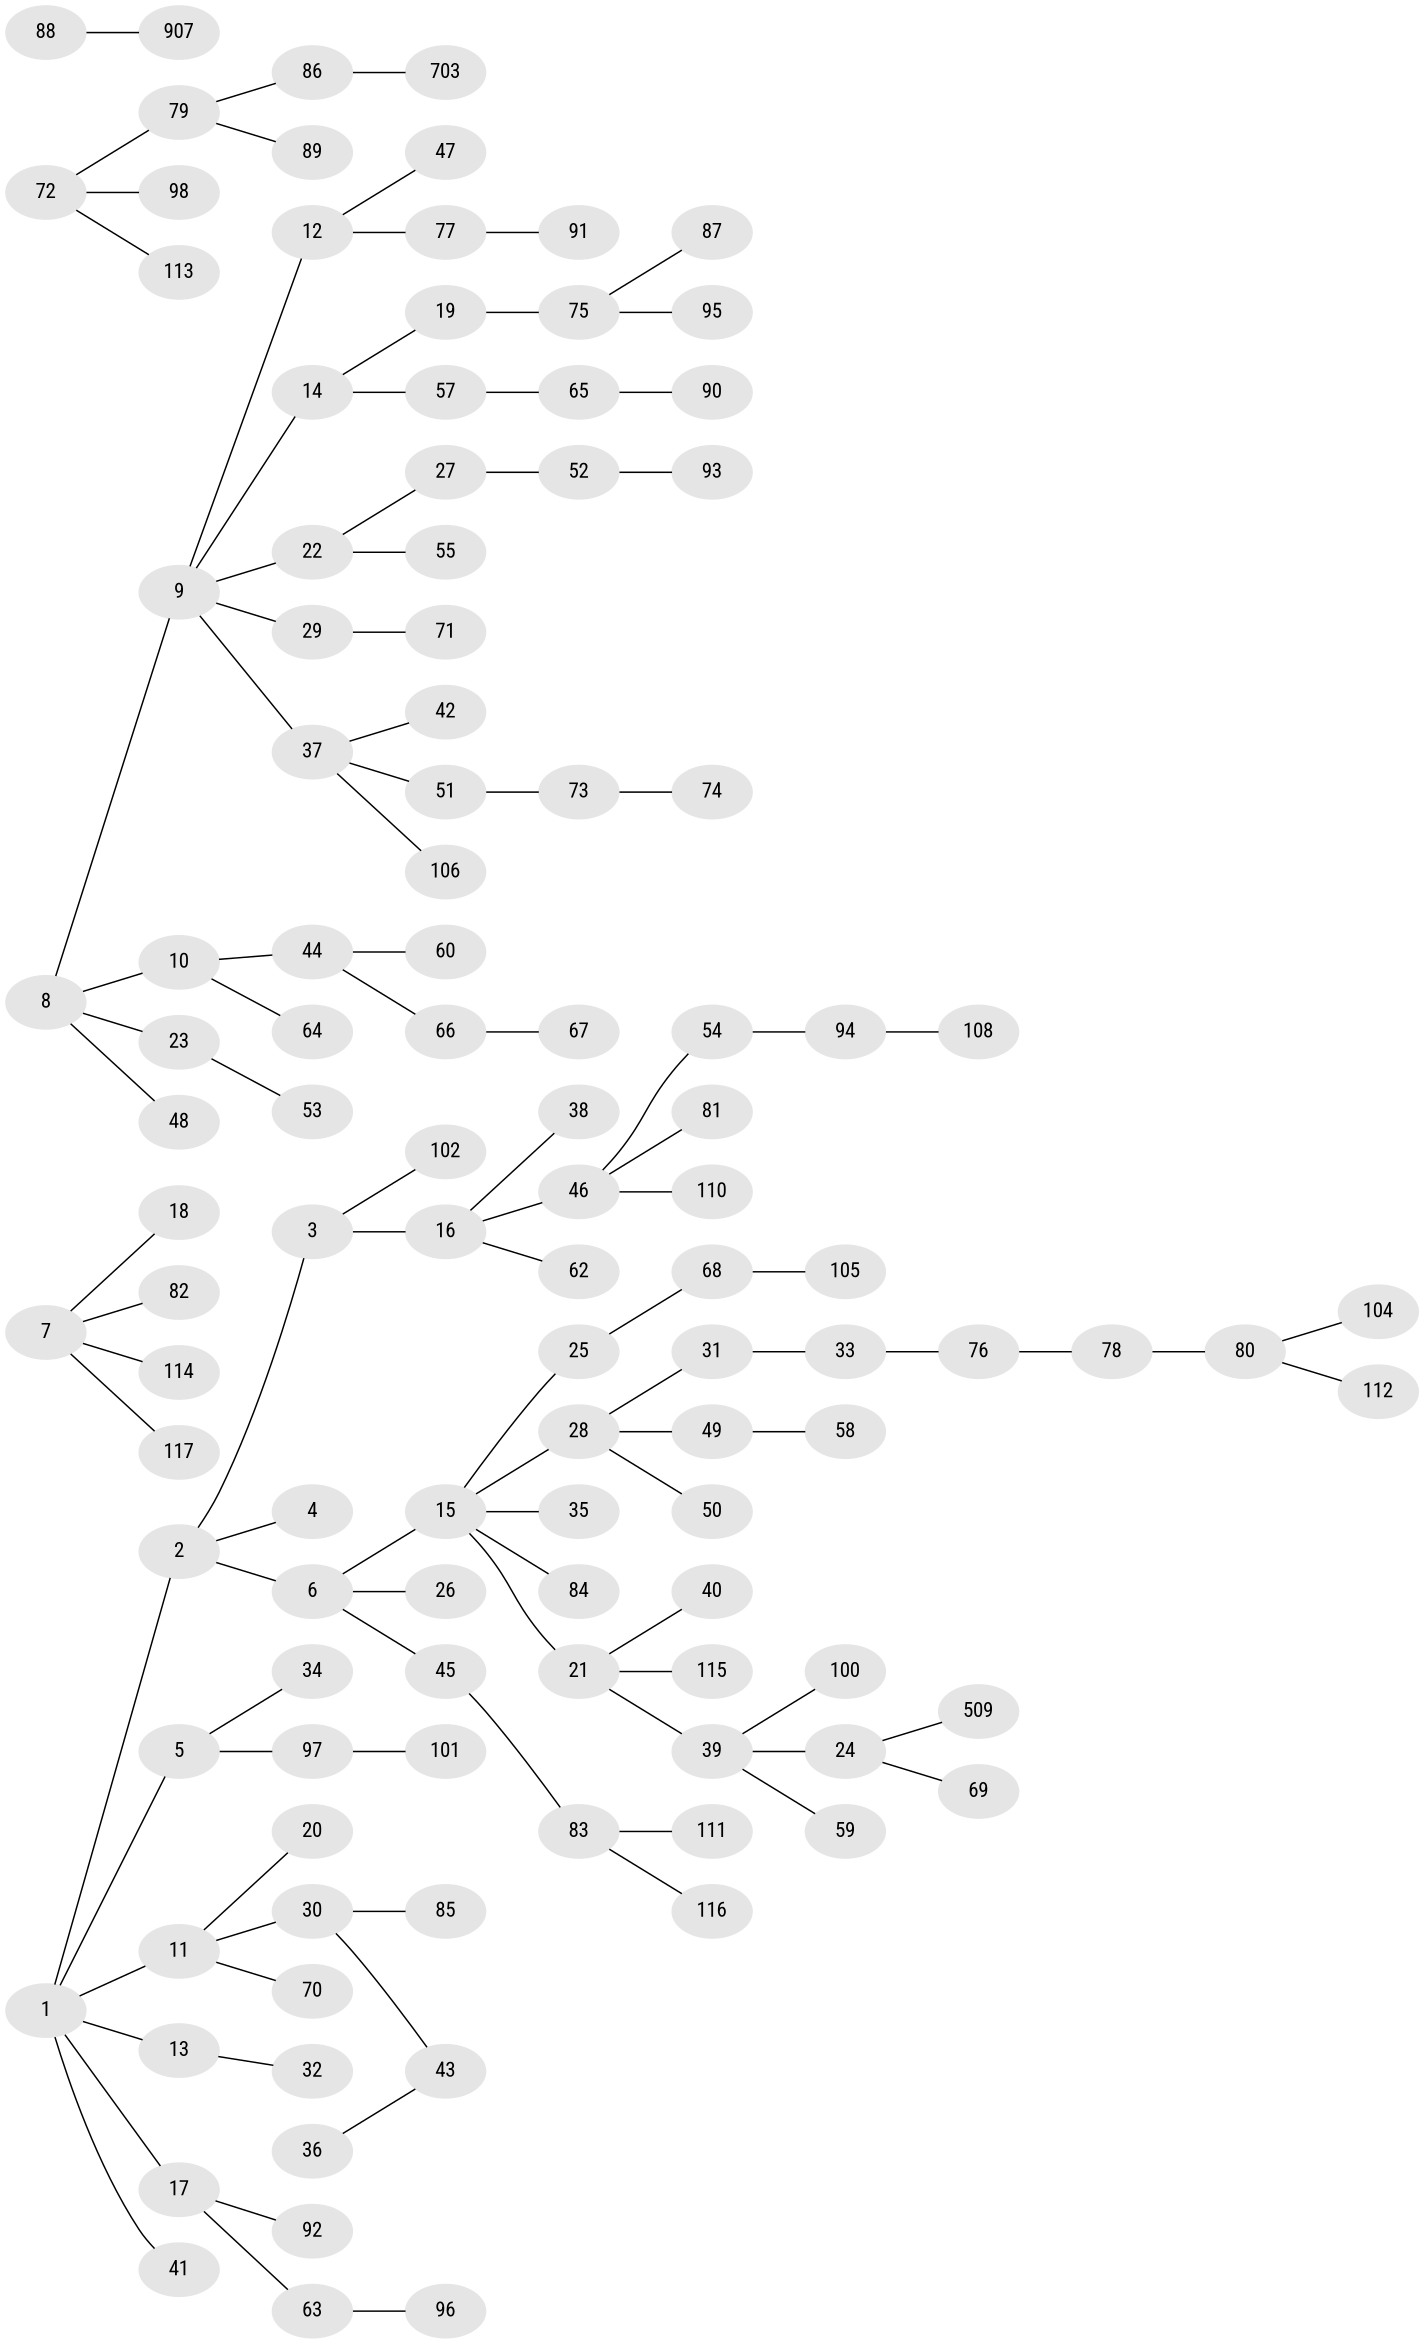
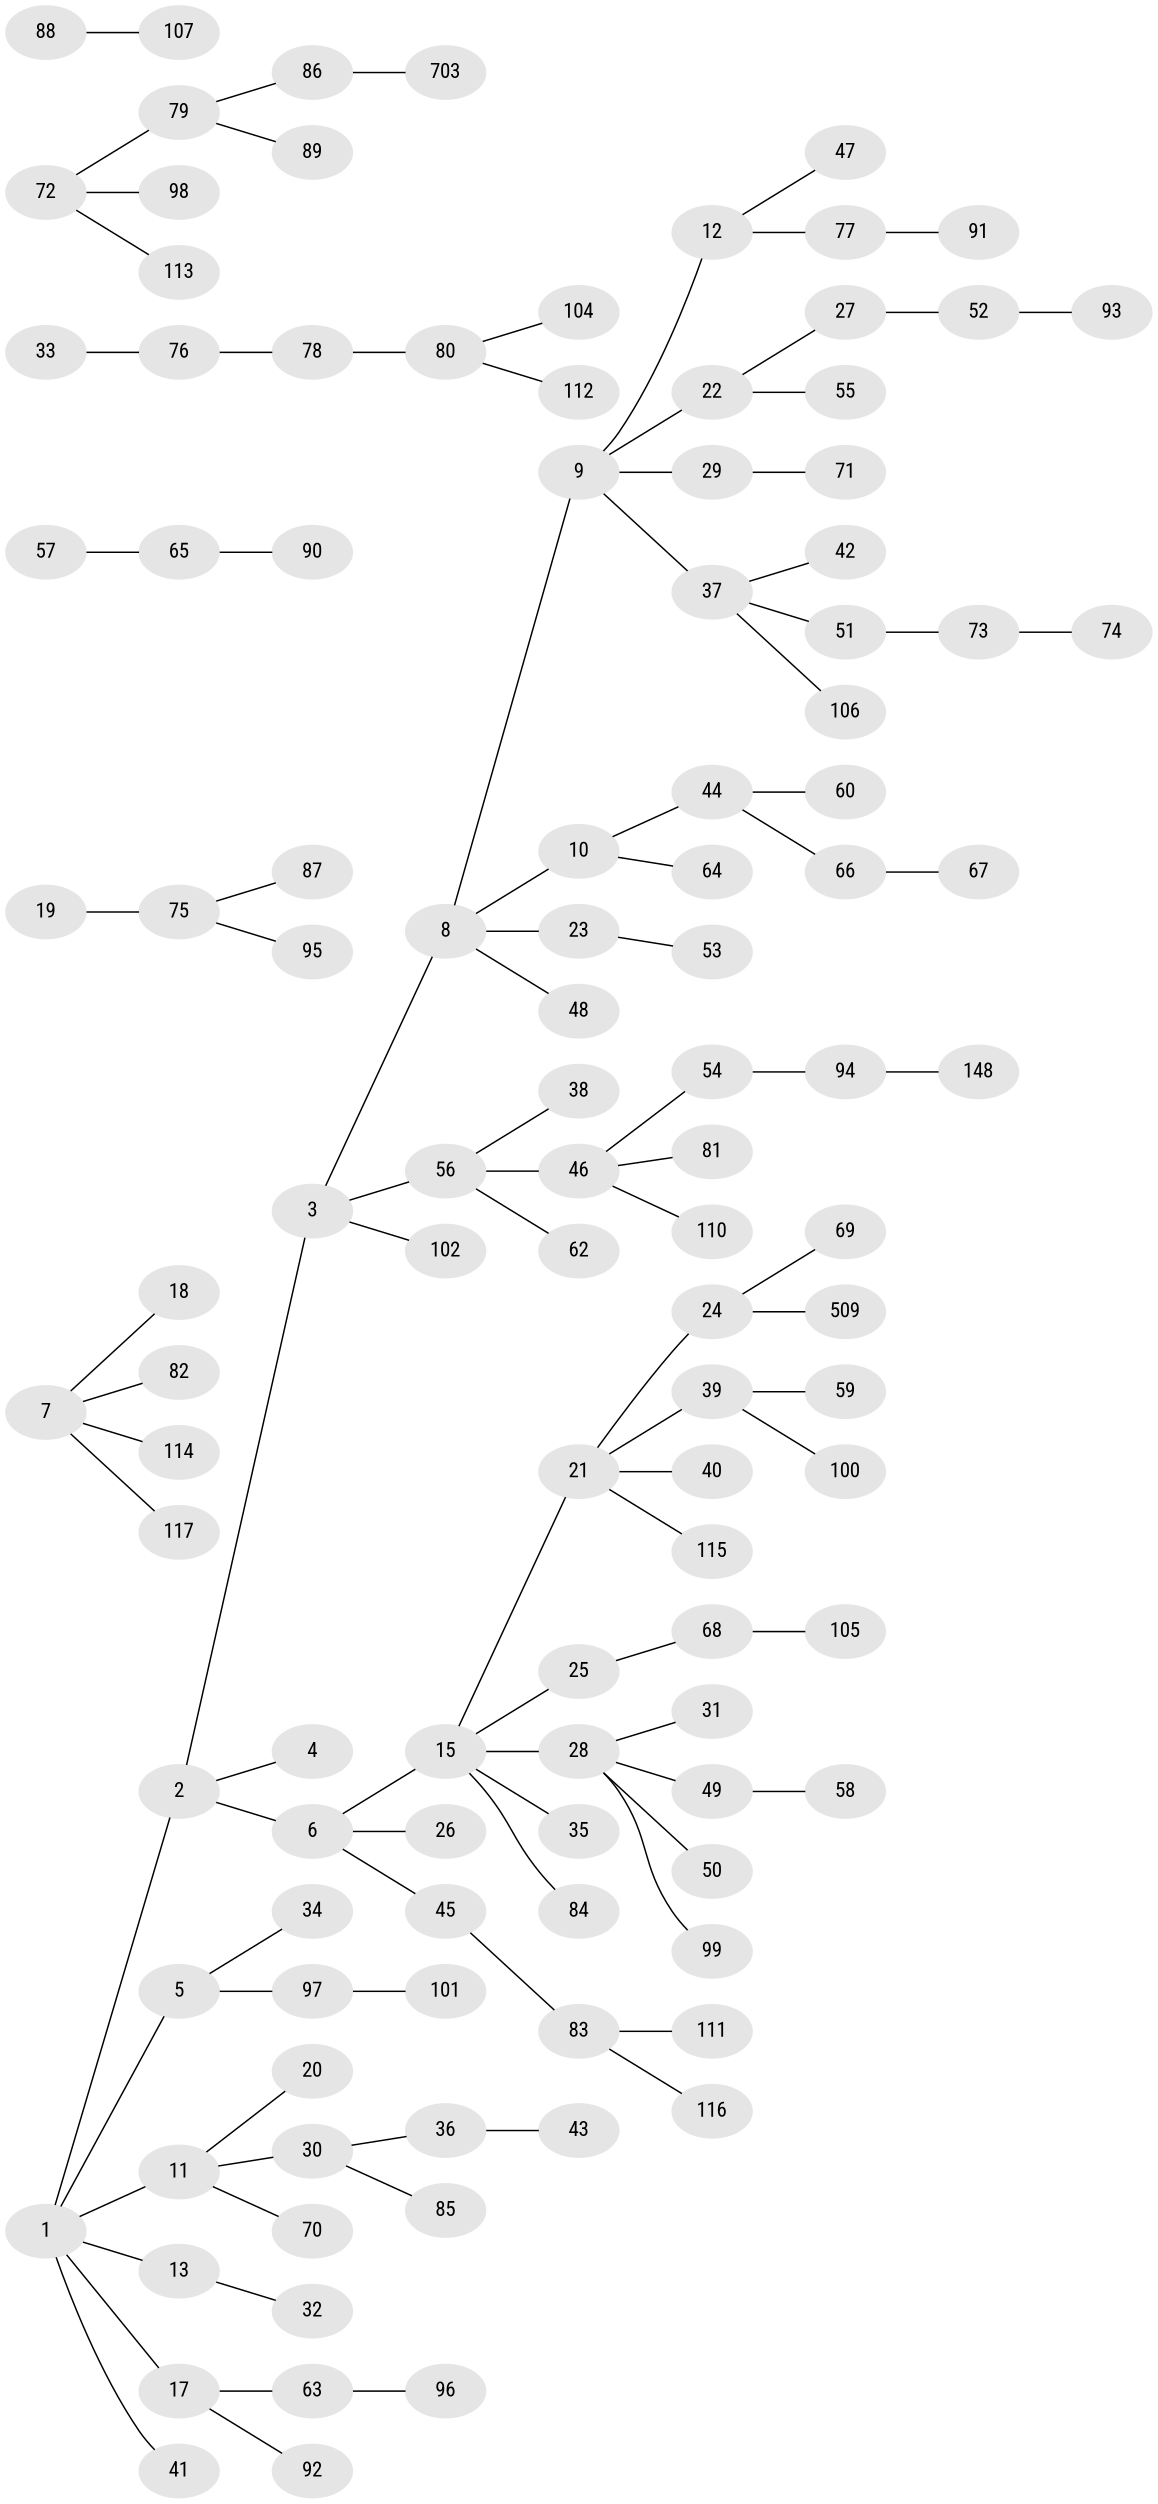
node "907": label "907" -> "107"
node "14": removed
node "108": label "108" -> "148"
edge "8" -- "3": added
node "16": label "16" -> "56"
edge "31" -- "33": removed
edge "39" -- "24": now "21" -- "24"
node "99": added
edge "30" -- "43": now "30" -- "36"
